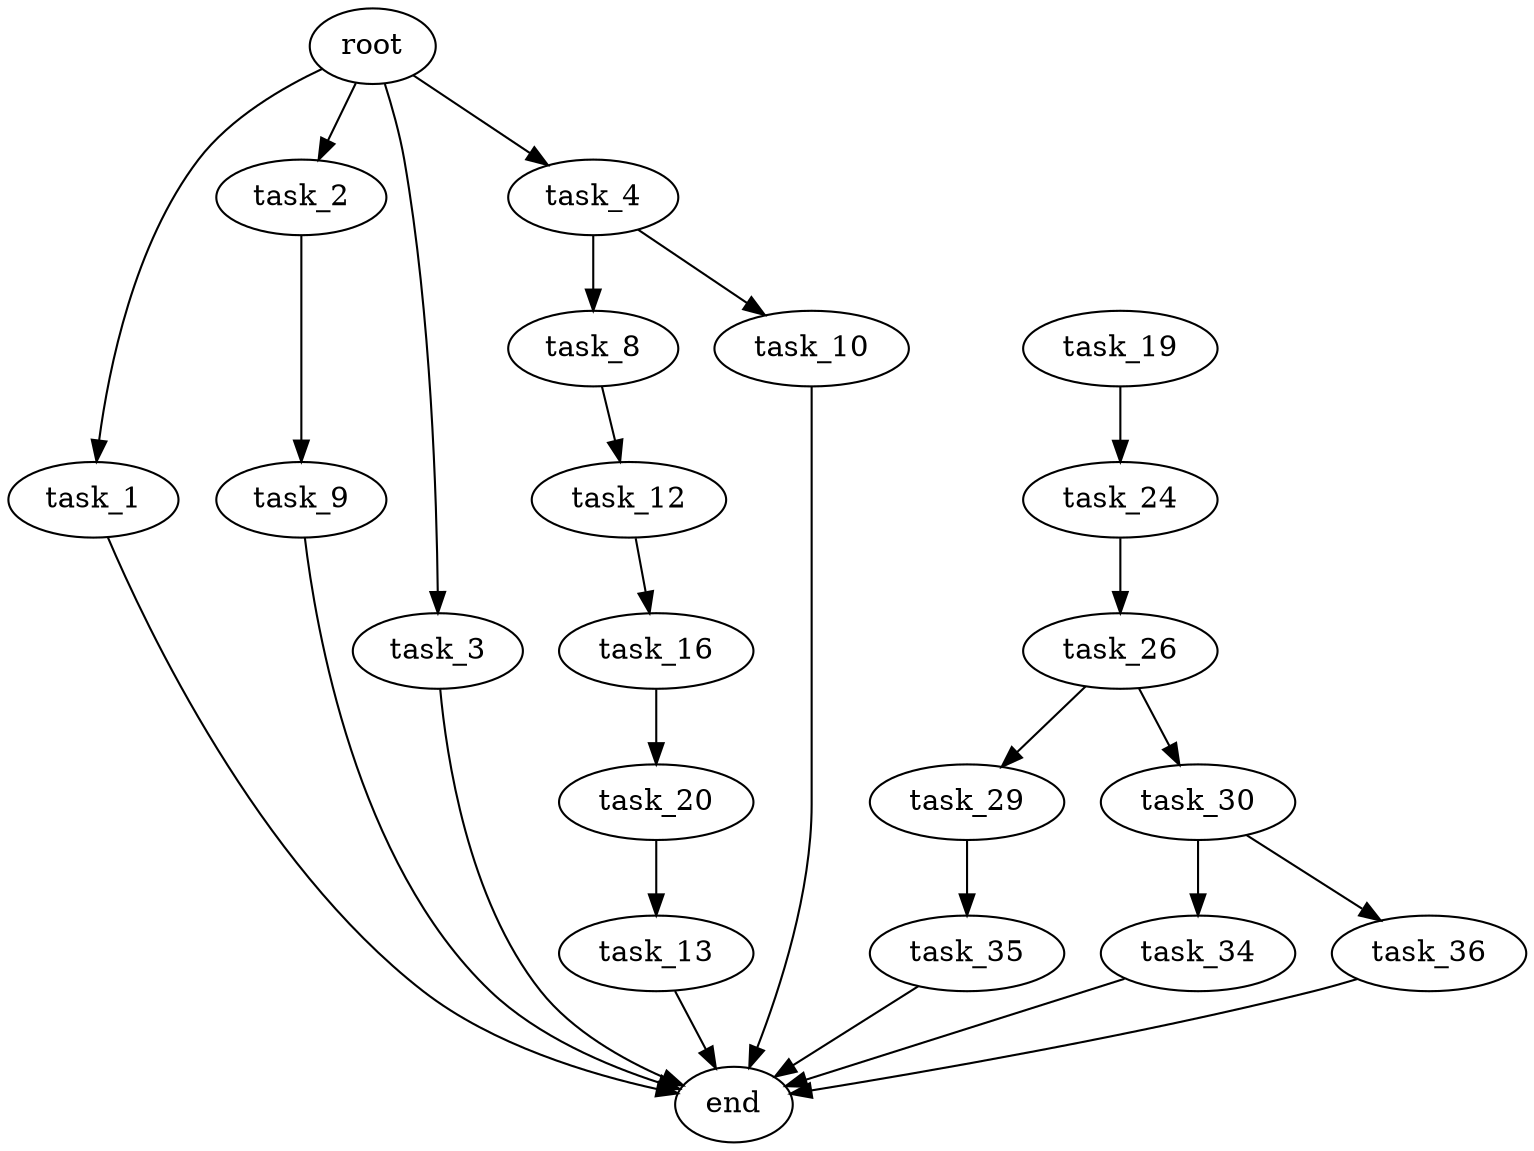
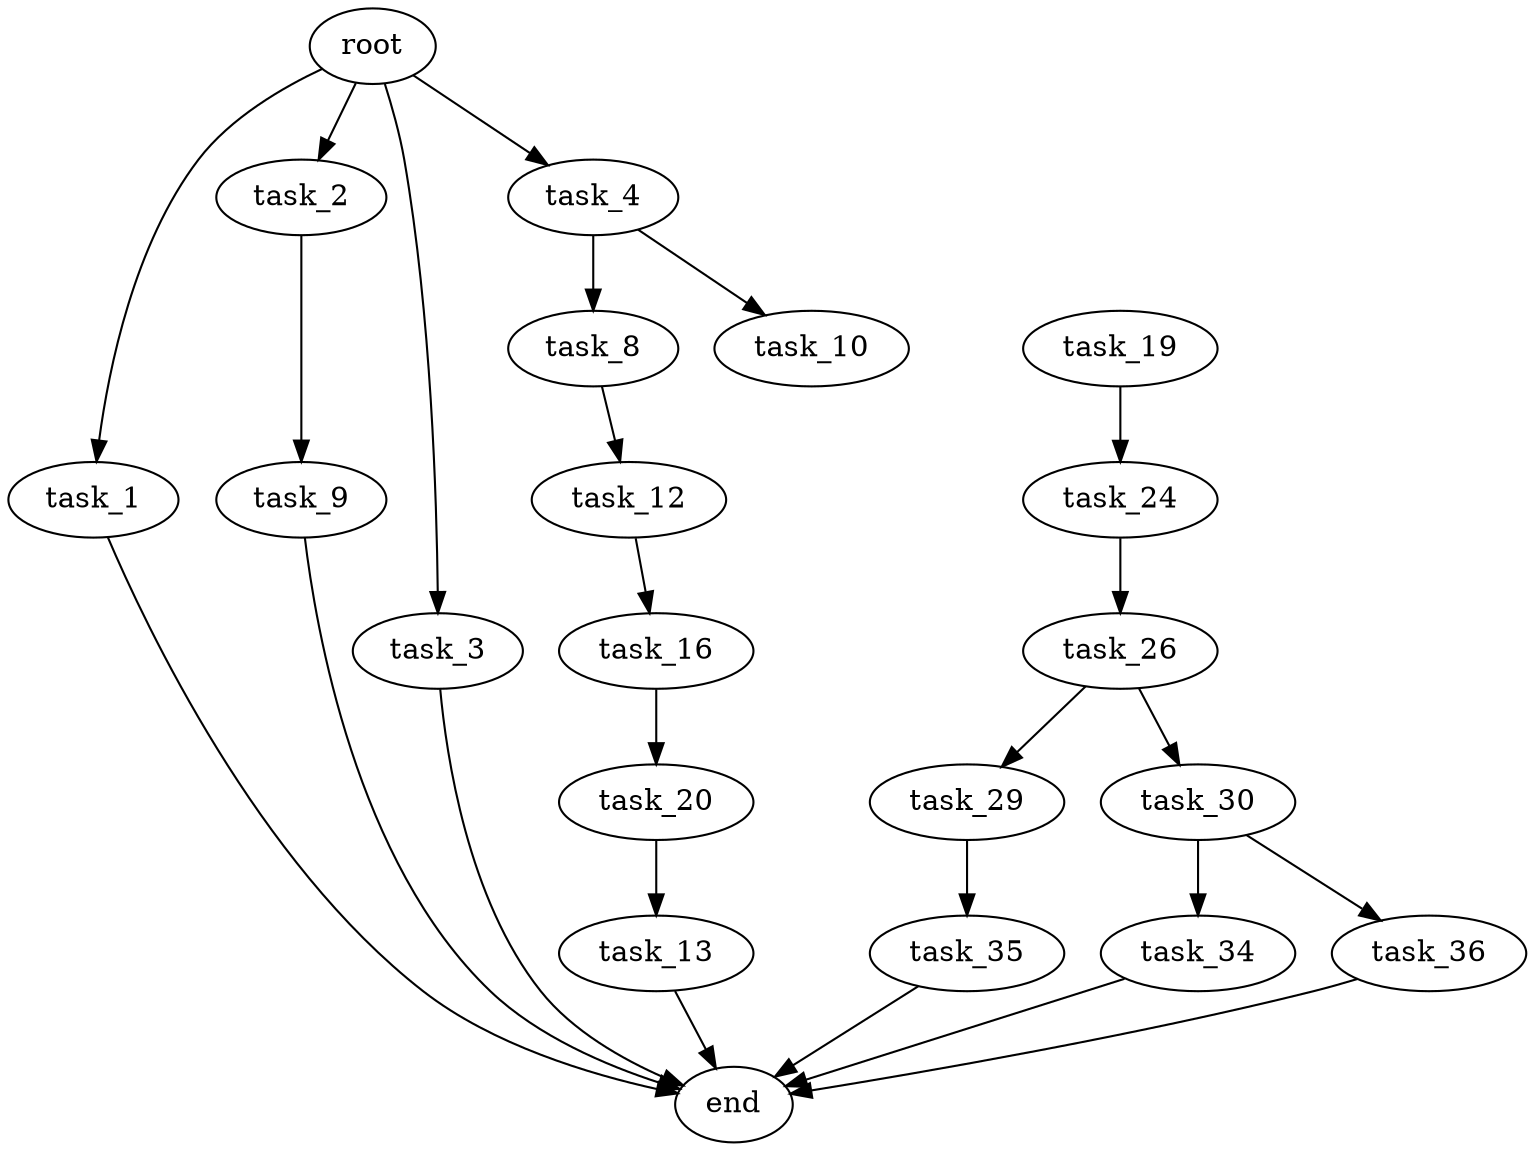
edge "task_10" -> "end": removed
